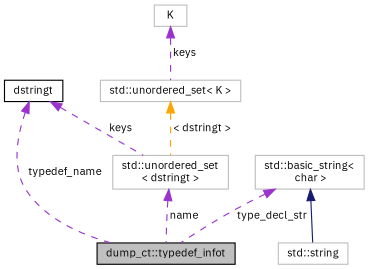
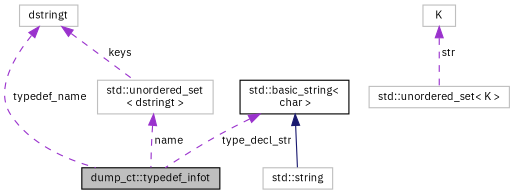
edge "std::unordered_set< K >" -> "K": label " keys" -> " str"
node "dstringt": color black -> grey75
edge "std::unordered_set < dstringt >" -> "std::unordered_set< K >": removed, label "< dstringt >"
node "std::basic_string< char >": color grey75 -> black
